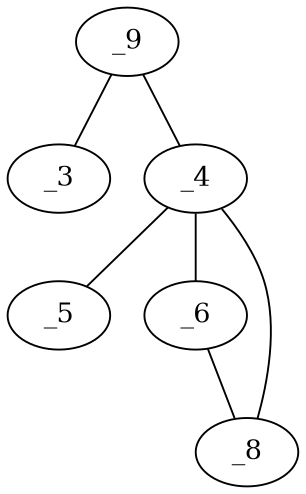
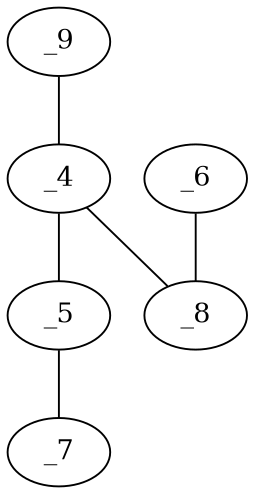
node "_3": removed
edge "_4" -- "_6": removed
node "_7": added
